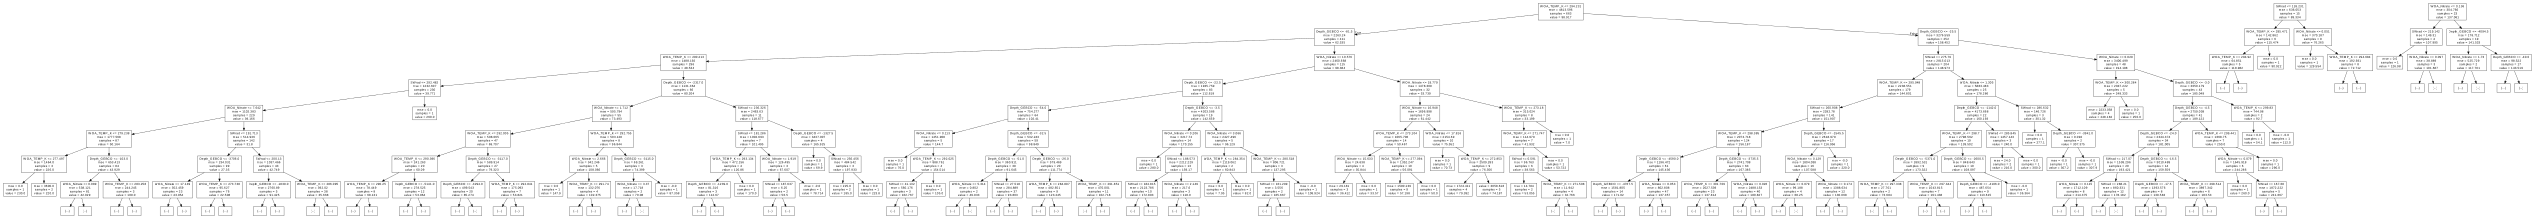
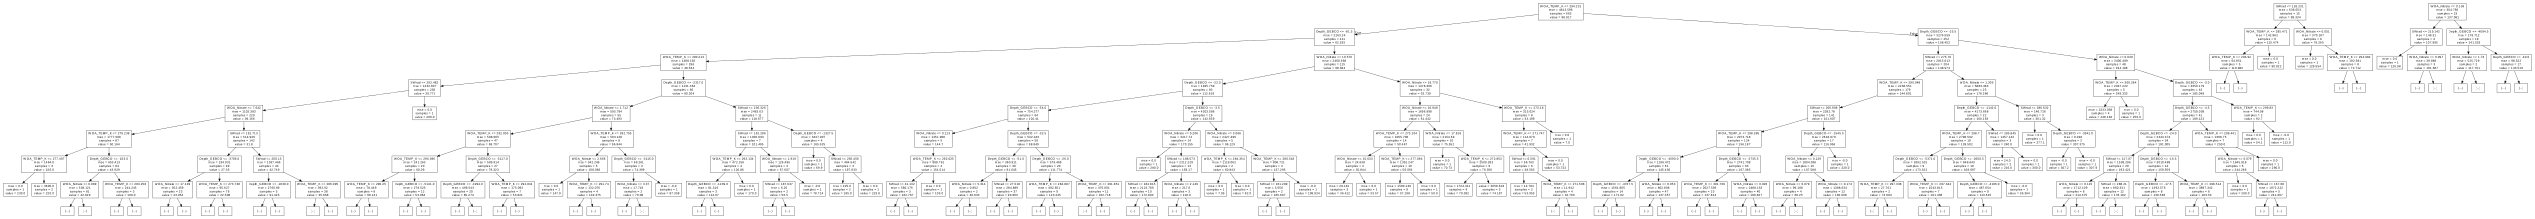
node "mse = 0.0 samples = 1 value = 76.0": removed
